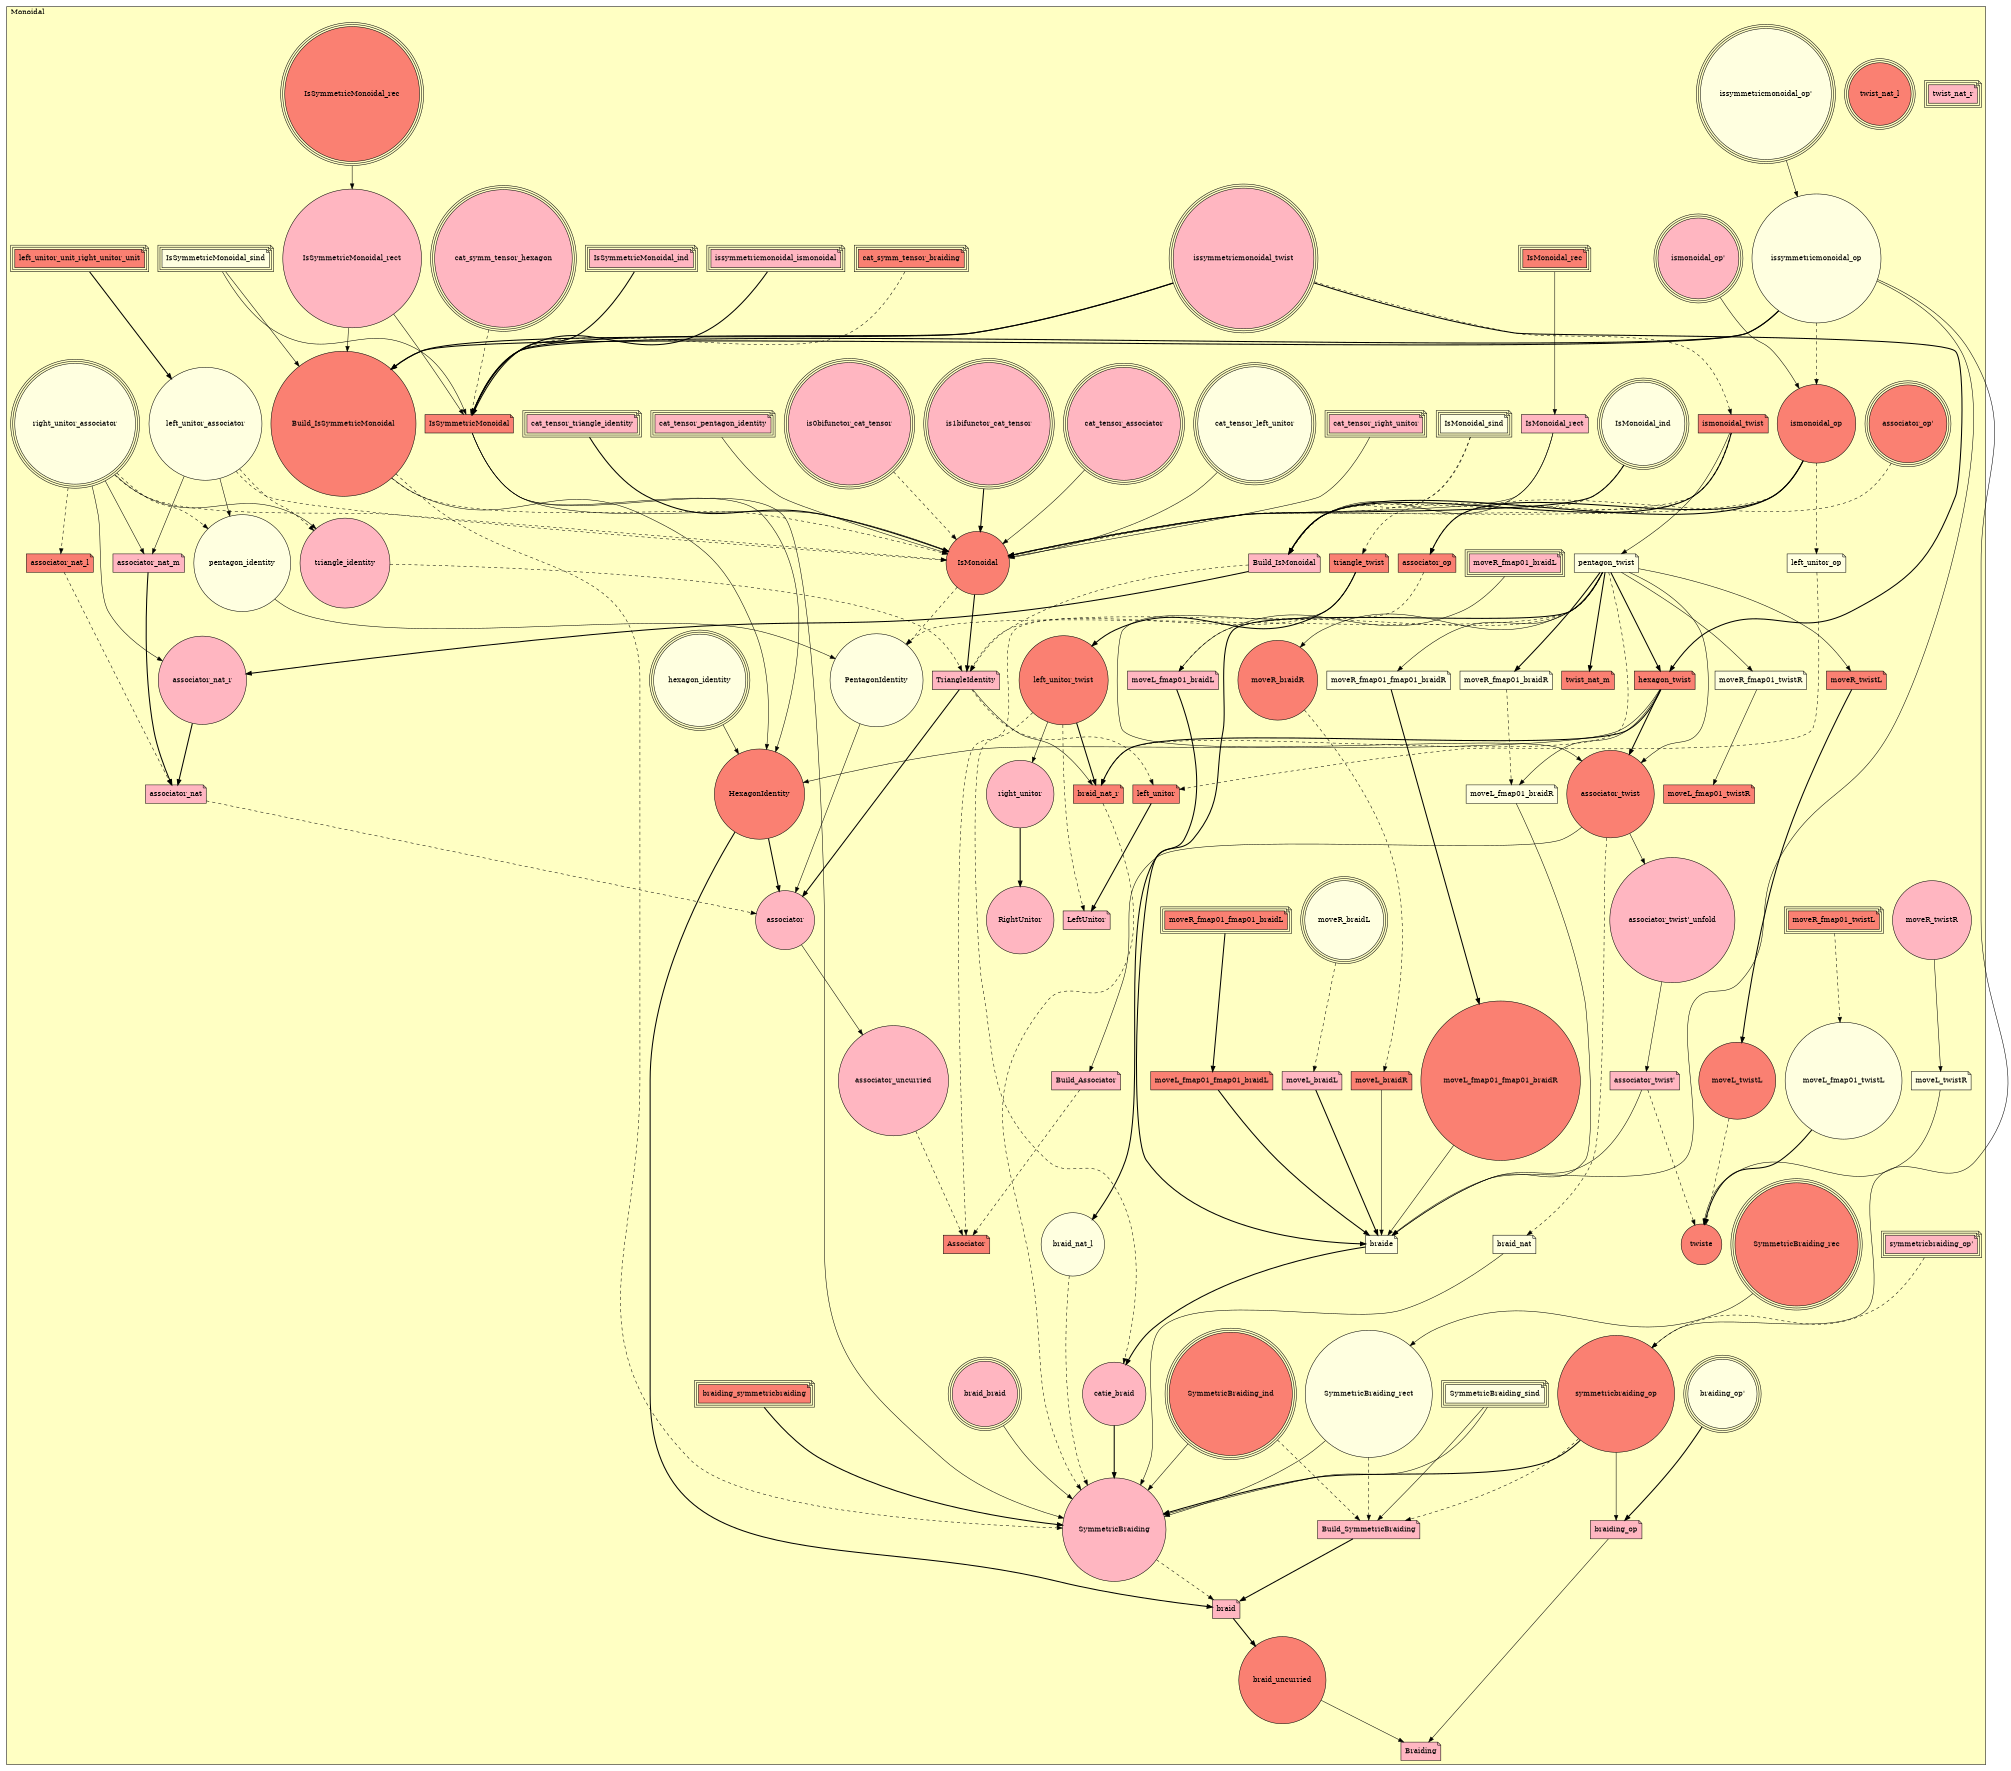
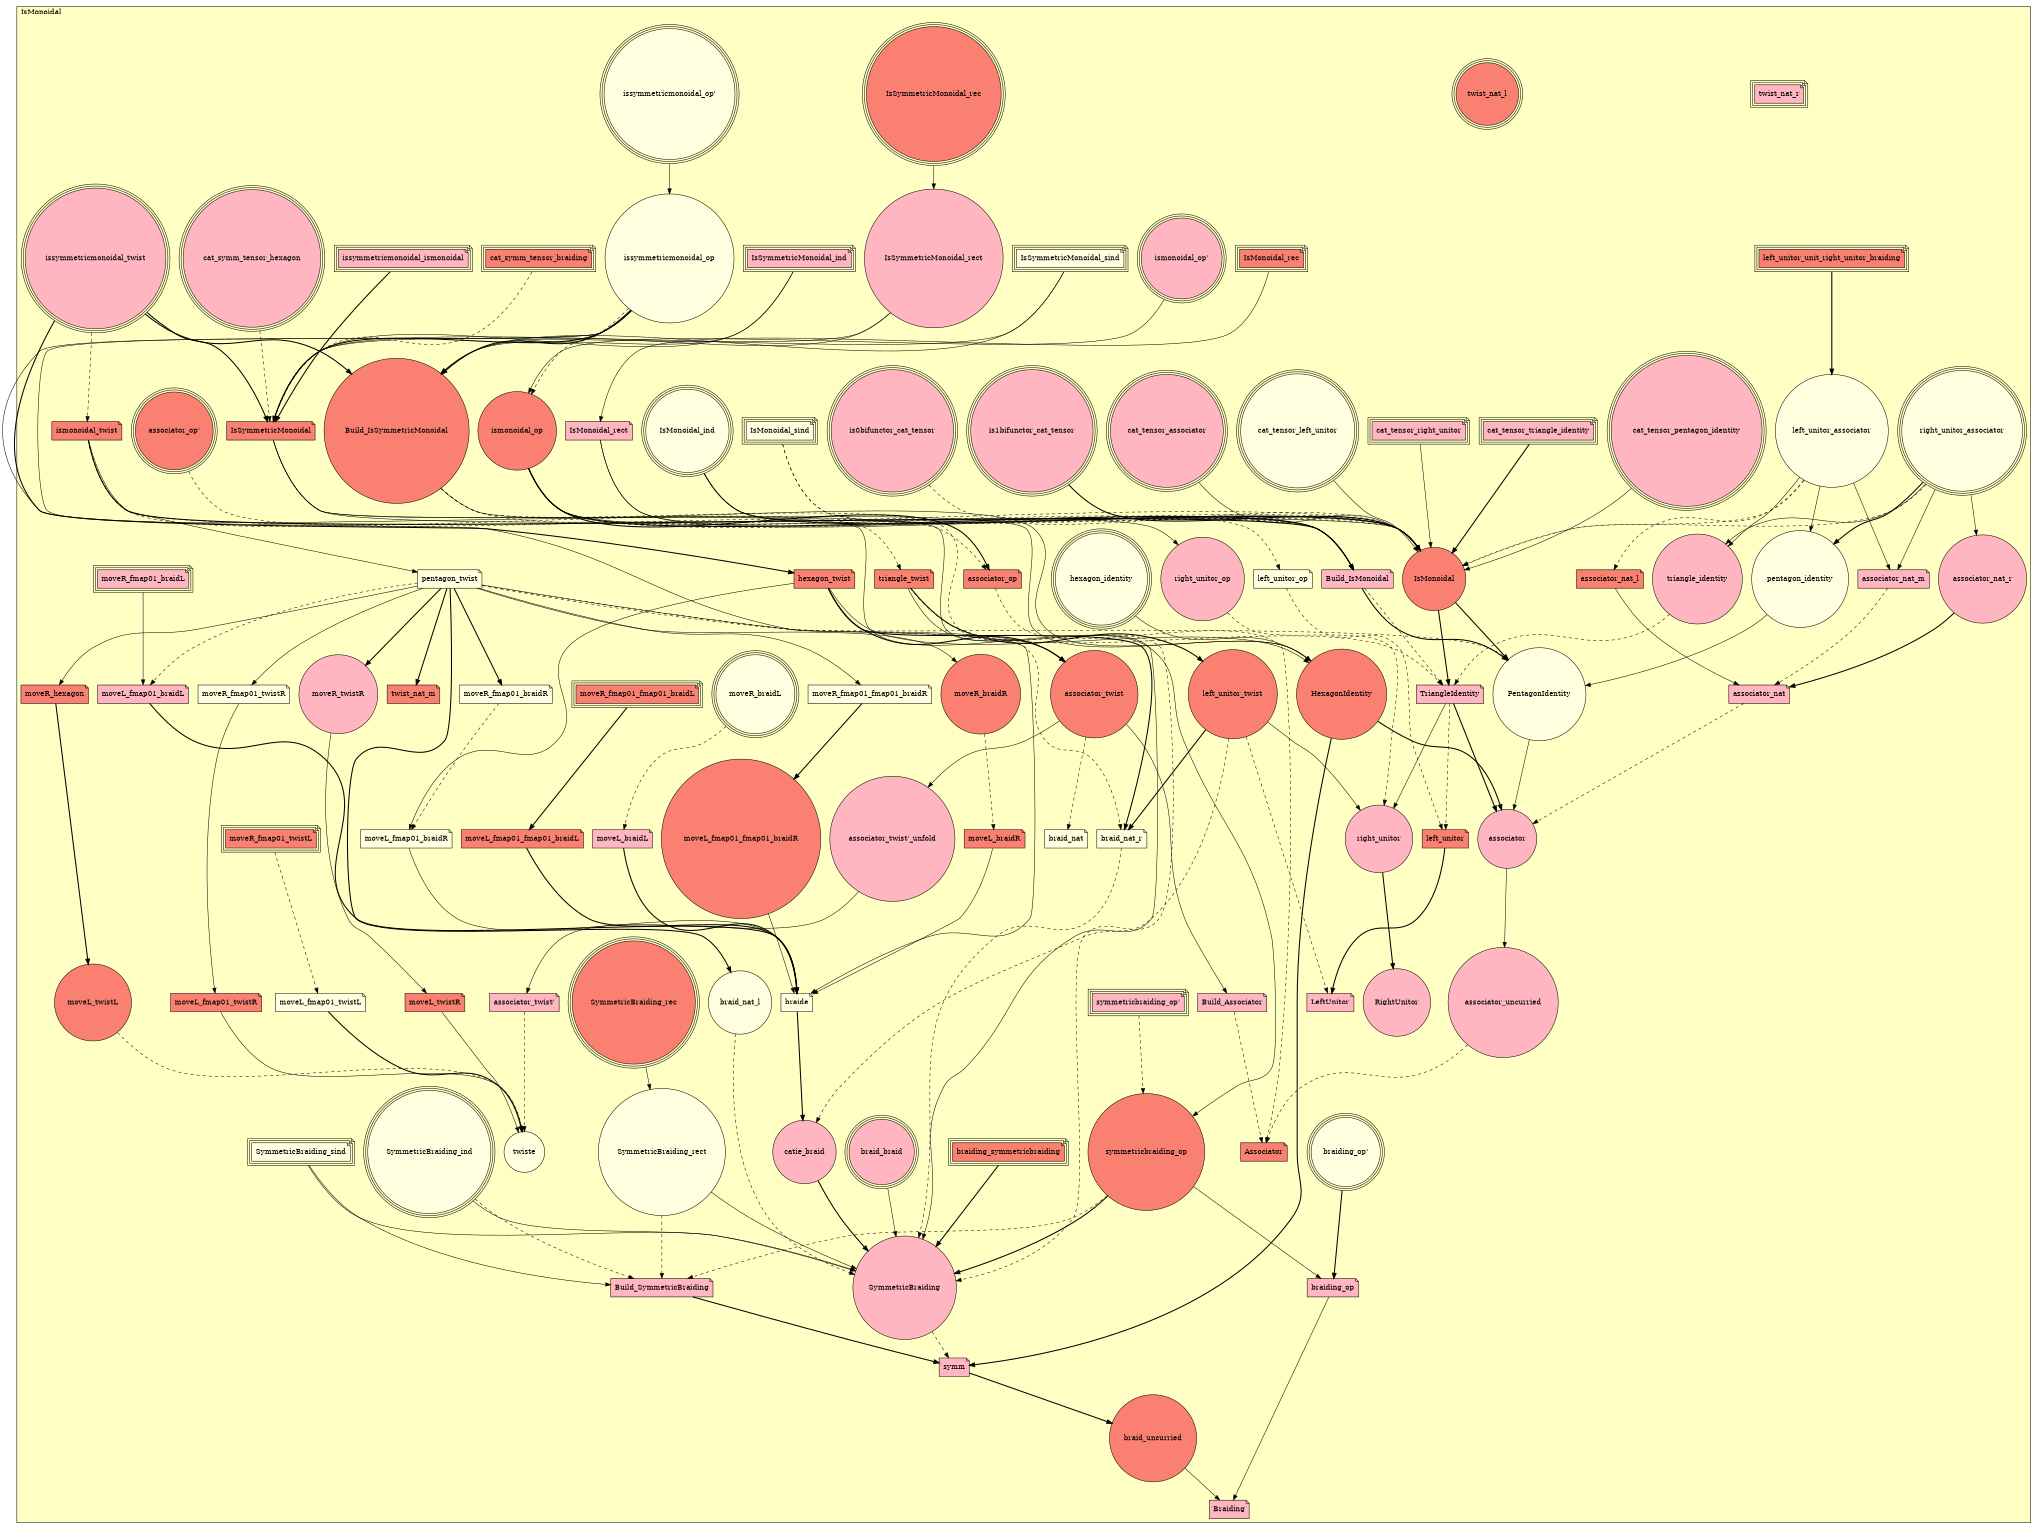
cluster "Monoidal": label "Monoidal" -> "IsMonoidal"
node "left_unitor_unit_right_unitor_unit": label "left_unitor_unit_right_unitor_unit" -> "left_unitor_unit_right_unitor_braiding"
edge "IsSymmetricMonoidal_ind" -> "IsSymmetricMonoidal": style bold -> solid
edge "IsSymmetricMonoidal_ind" -> "Build_IsSymmetricMonoidal": added
node "cat_tensor_pentagon_identity": shape note -> circle
edge "left_unitor_associator" -> "triangle_identity": style dashed -> solid
edge "right_unitor_associator" -> "pentagon_identity": style dashed -> bold
edge "right_unitor_associator" -> "associator_nat_l": now "left_unitor_associator" -> "associator_nat_l"
node "right_unitor_op": added
edge "IsMonoidal" -> "PentagonIdentity": style dashed -> bold
edge "pentagon_twist" -> "hexagon_twist": now "pentagon_twist" -> "moveR_twistR"
edge "Build_IsMonoidal" -> "associator_nat_r": now "Build_IsMonoidal" -> "PentagonIdentity"
edge "associator_nat_l" -> "associator_nat": style dashed -> solid
edge "associator_nat_m" -> "associator_nat": style bold -> dashed
node "moveR_twistL": label "moveR_twistL" -> "moveR_hexagon"
edge "TriangleIdentity" -> "braid_nat_r": now "TriangleIdentity" -> "right_unitor"
node "braid_nat_r": fillcolor salmon -> lightyellow
edge "moveL_fmap01_twistR" -> "twiste": added
node "moveL_fmap01_twistL": shape circle -> note
node "moveL_twistR": fillcolor lightyellow -> salmon
edge "associator_twist'" -> "braide": removed
node "twiste": fillcolor salmon -> lightyellow
edge "braid_nat" -> "SymmetricBraiding": removed
node "SymmetricBraiding_ind": fillcolor salmon -> lightyellow
node "braid": label "braid" -> "symm"
